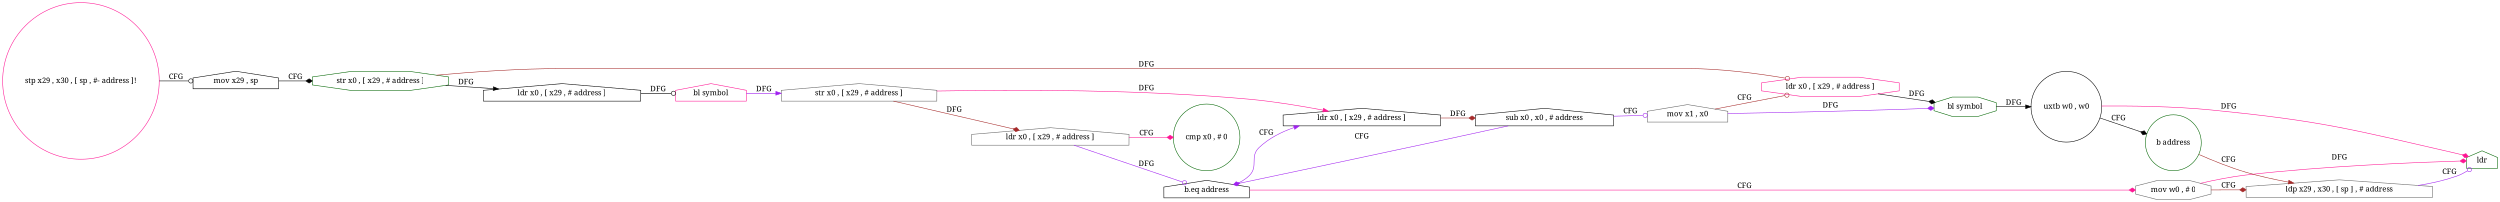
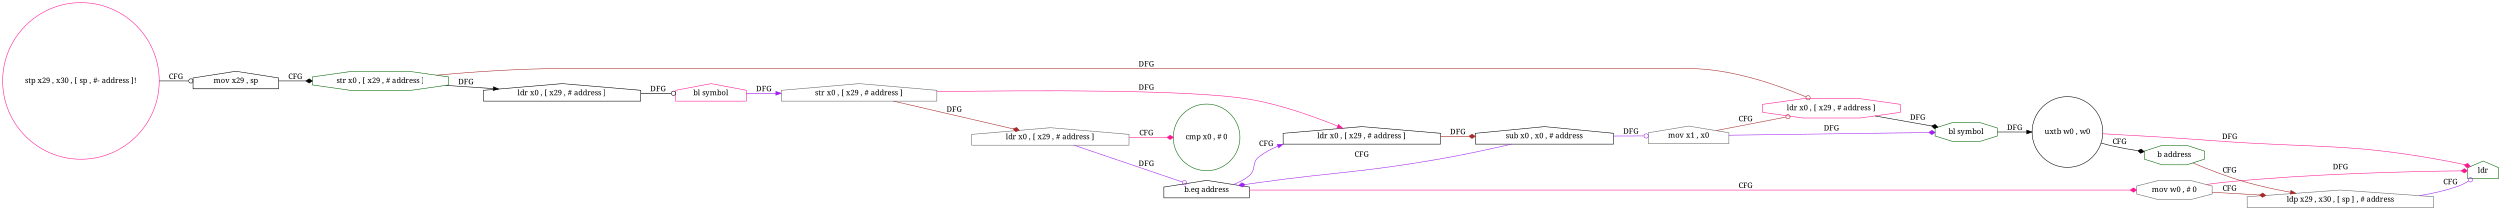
edge "sub x0 , x0 , # address" -> "mov x1 , x0": label "CFG" -> "DFG"
node "b address": shape circle -> octagon
